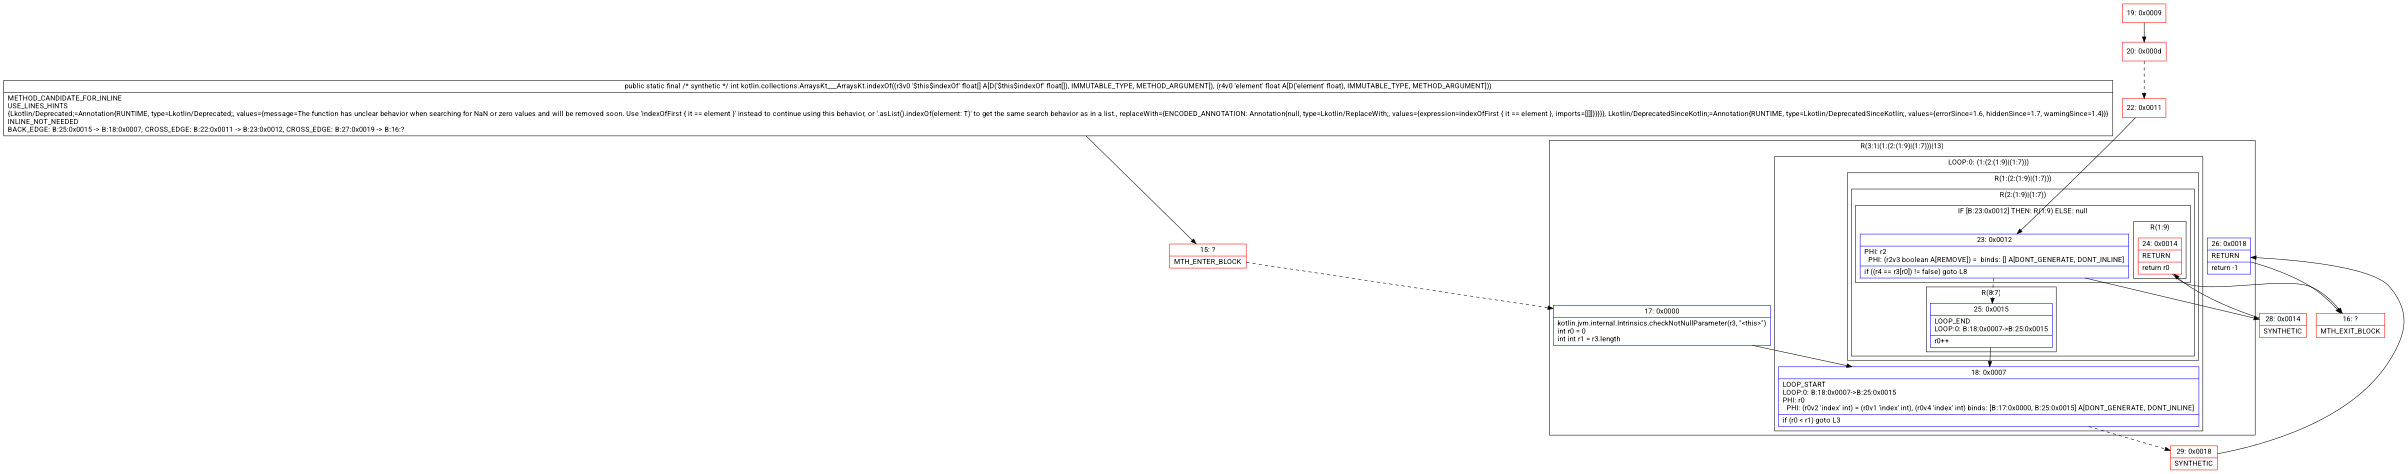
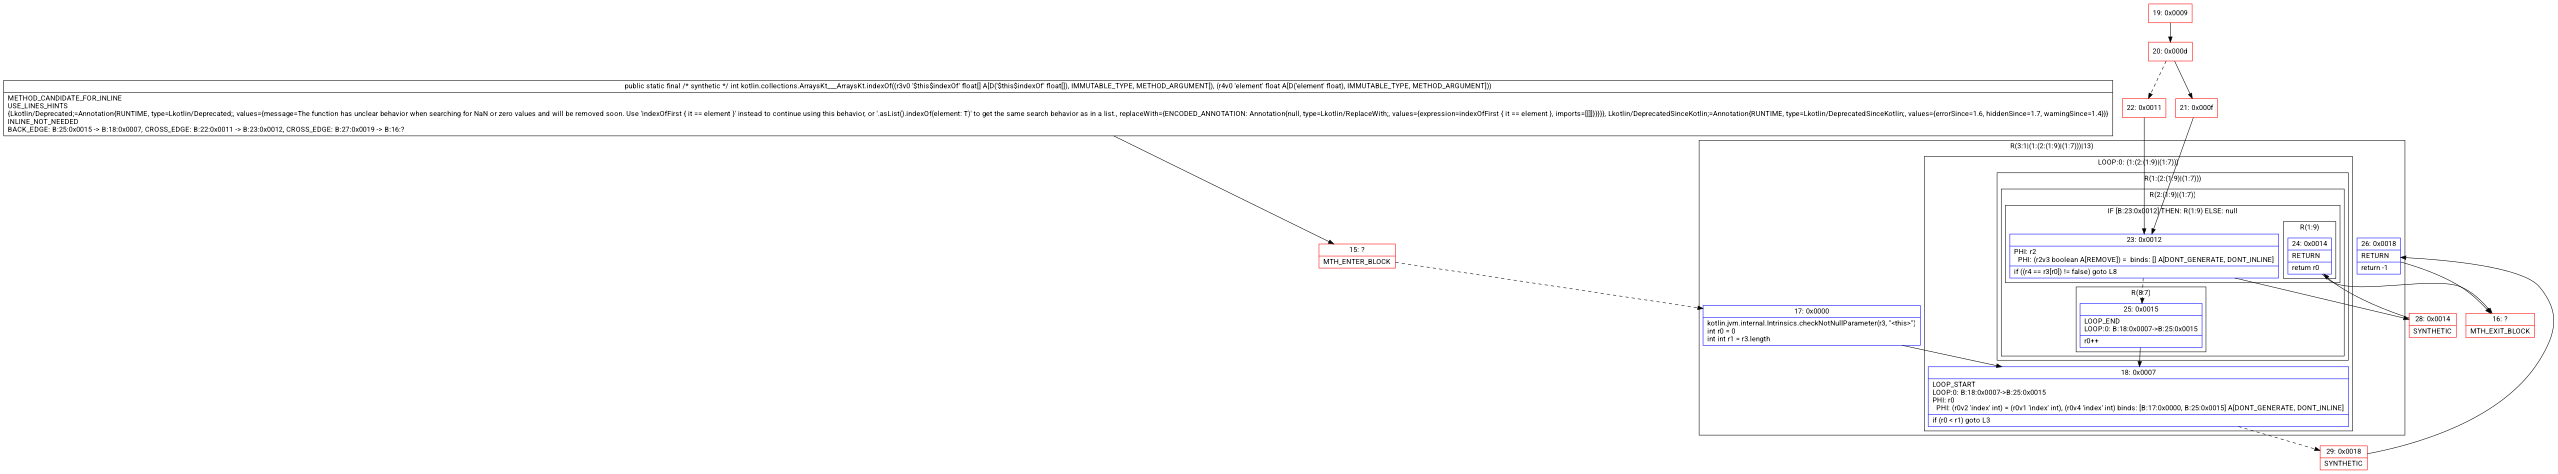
node "21: 0x000f": added
node "24: 0x0014": color red -> blue
